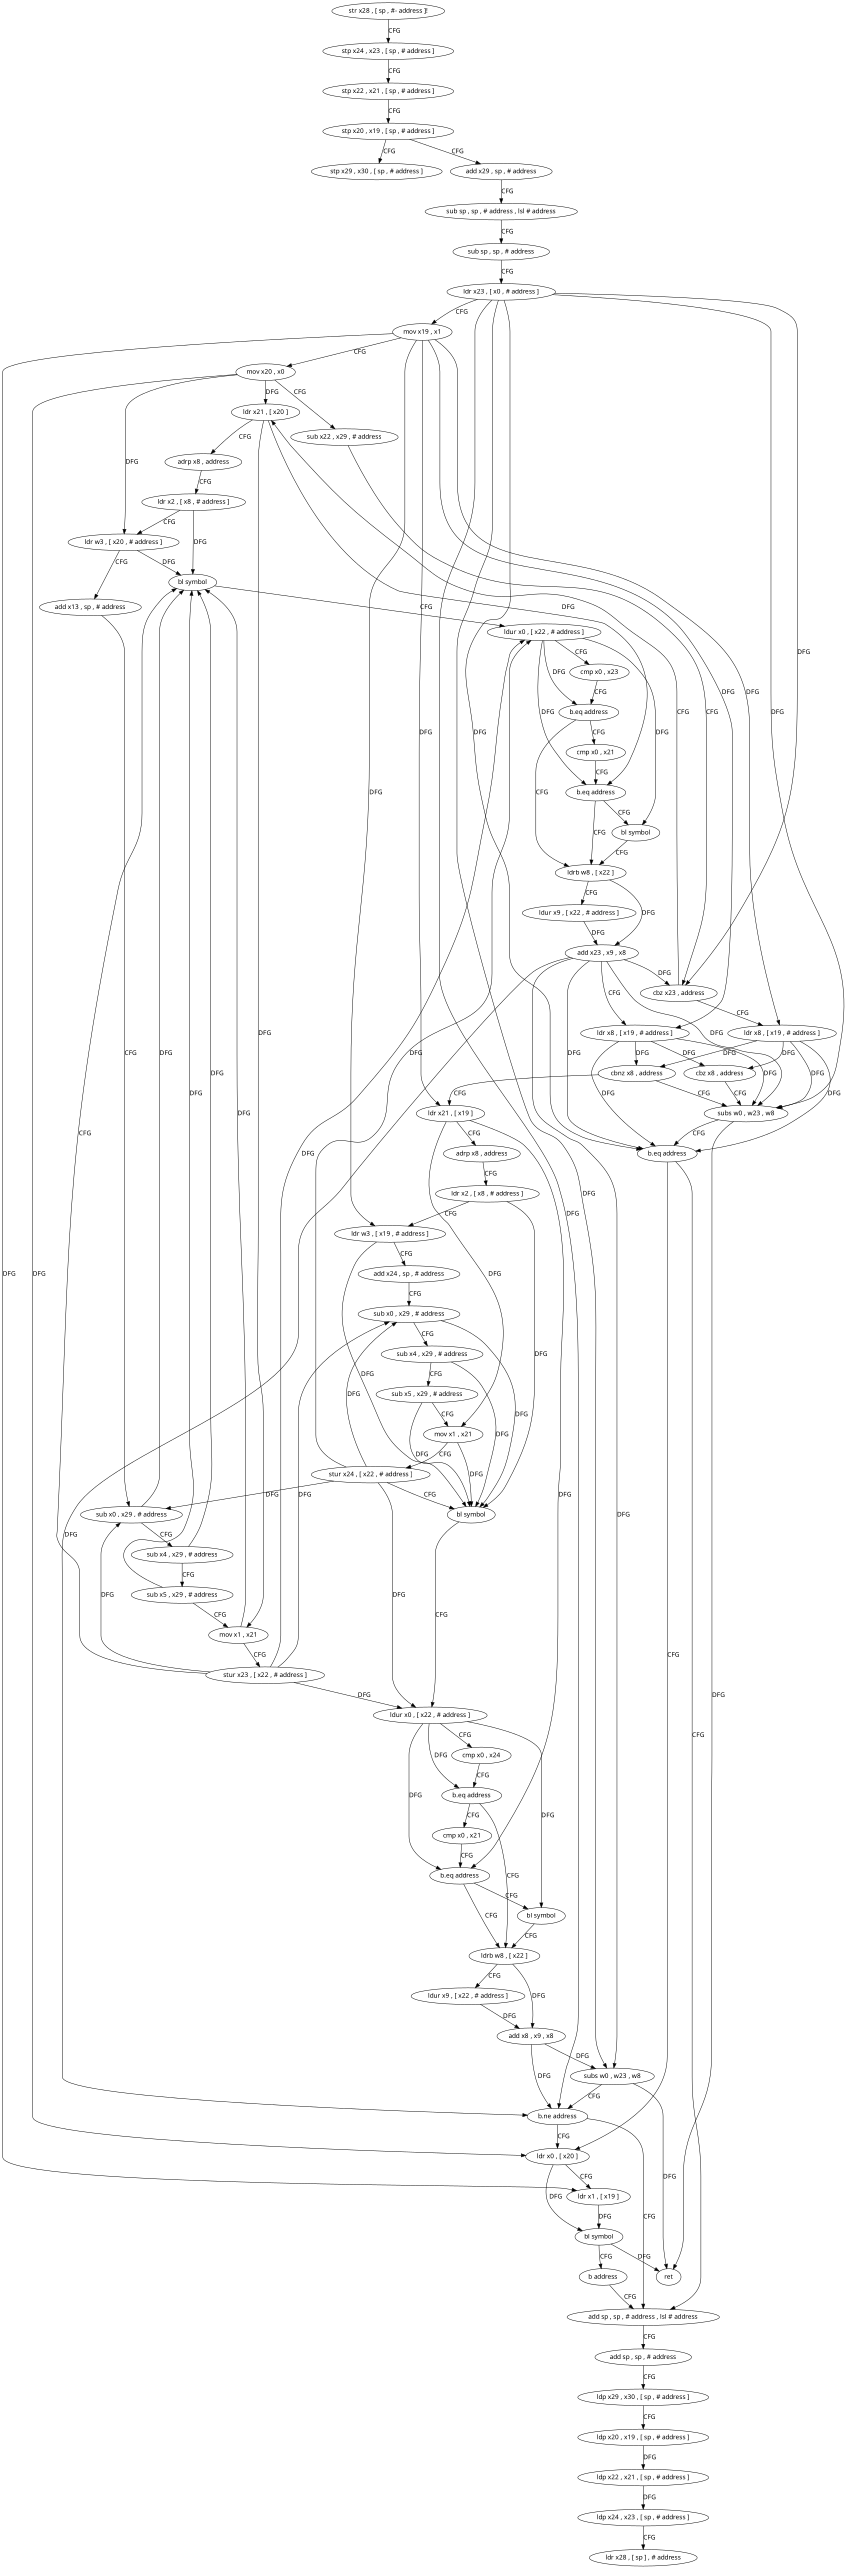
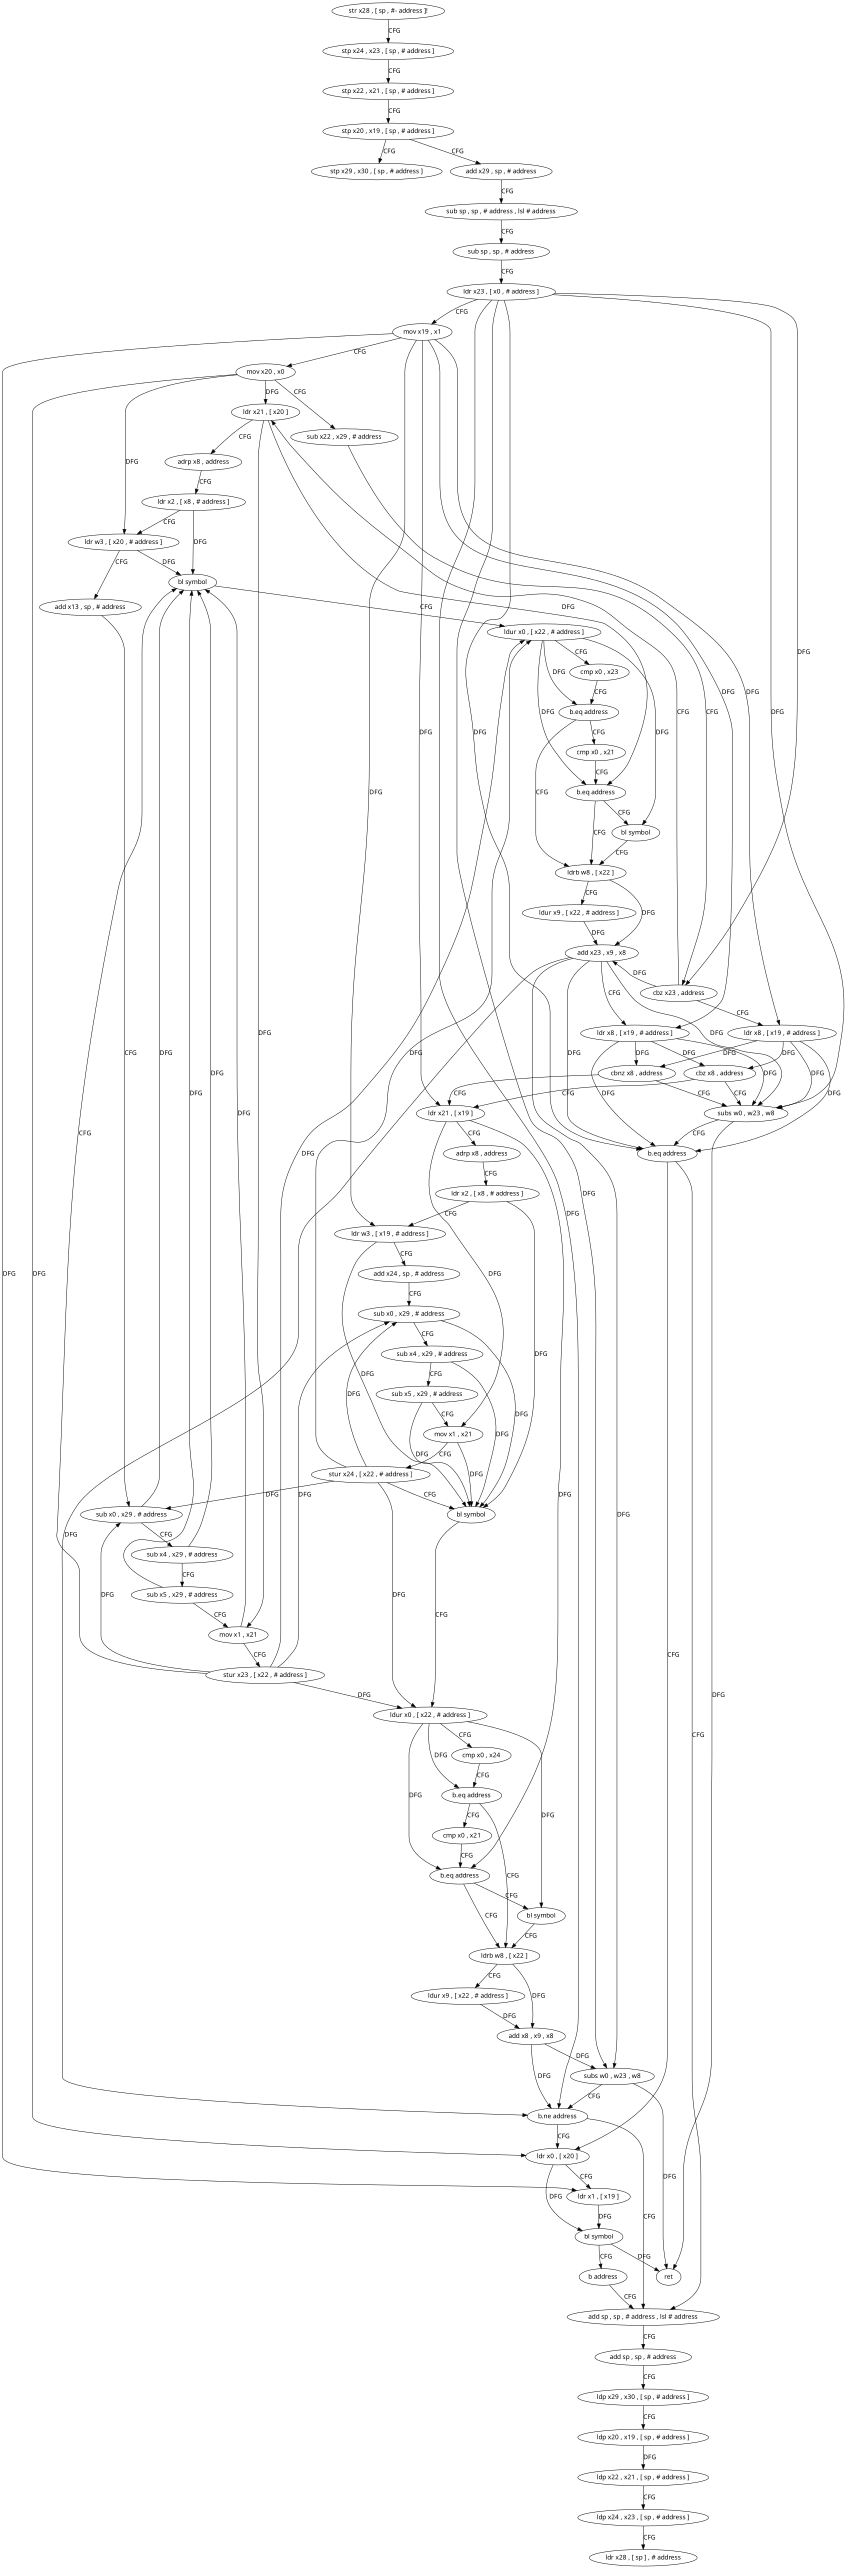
edge "add x23 , x9 , x8" -> "cbz x23 , address": reversed
edge "cbz x8 , address" -> "ldr x21 , [ x19 ]": added, label "CFG"
edge "ldp x22 , x21 , [ sp , # address ]" -> "ldp x24 , x23 , [ sp , # address ]": label "DFG" -> "CFG"
